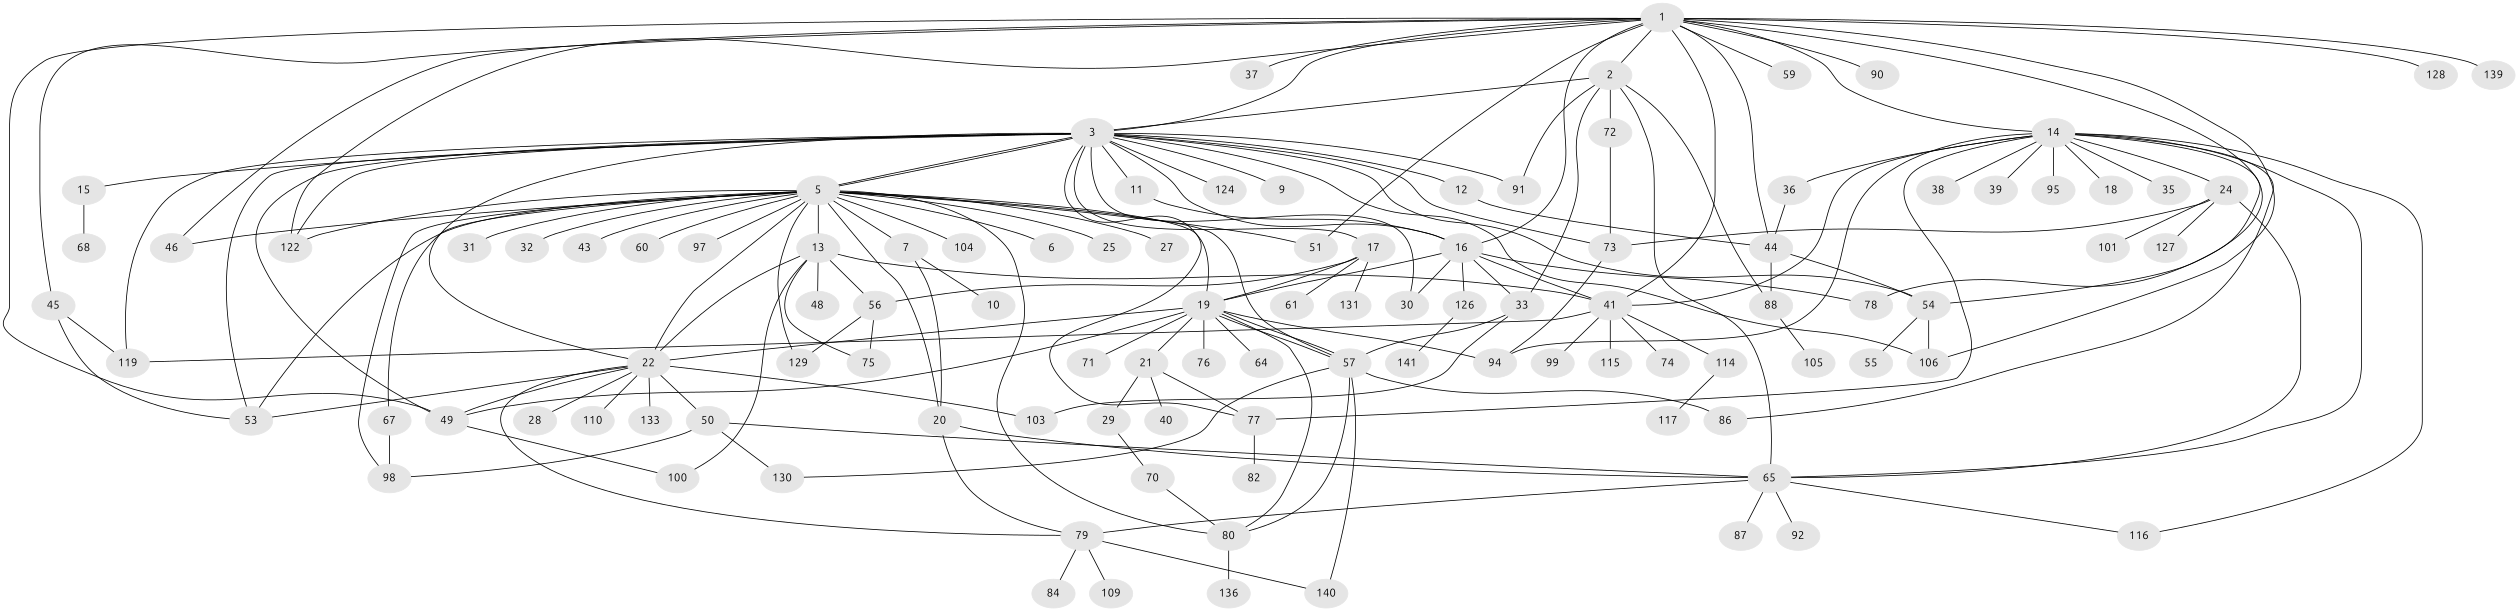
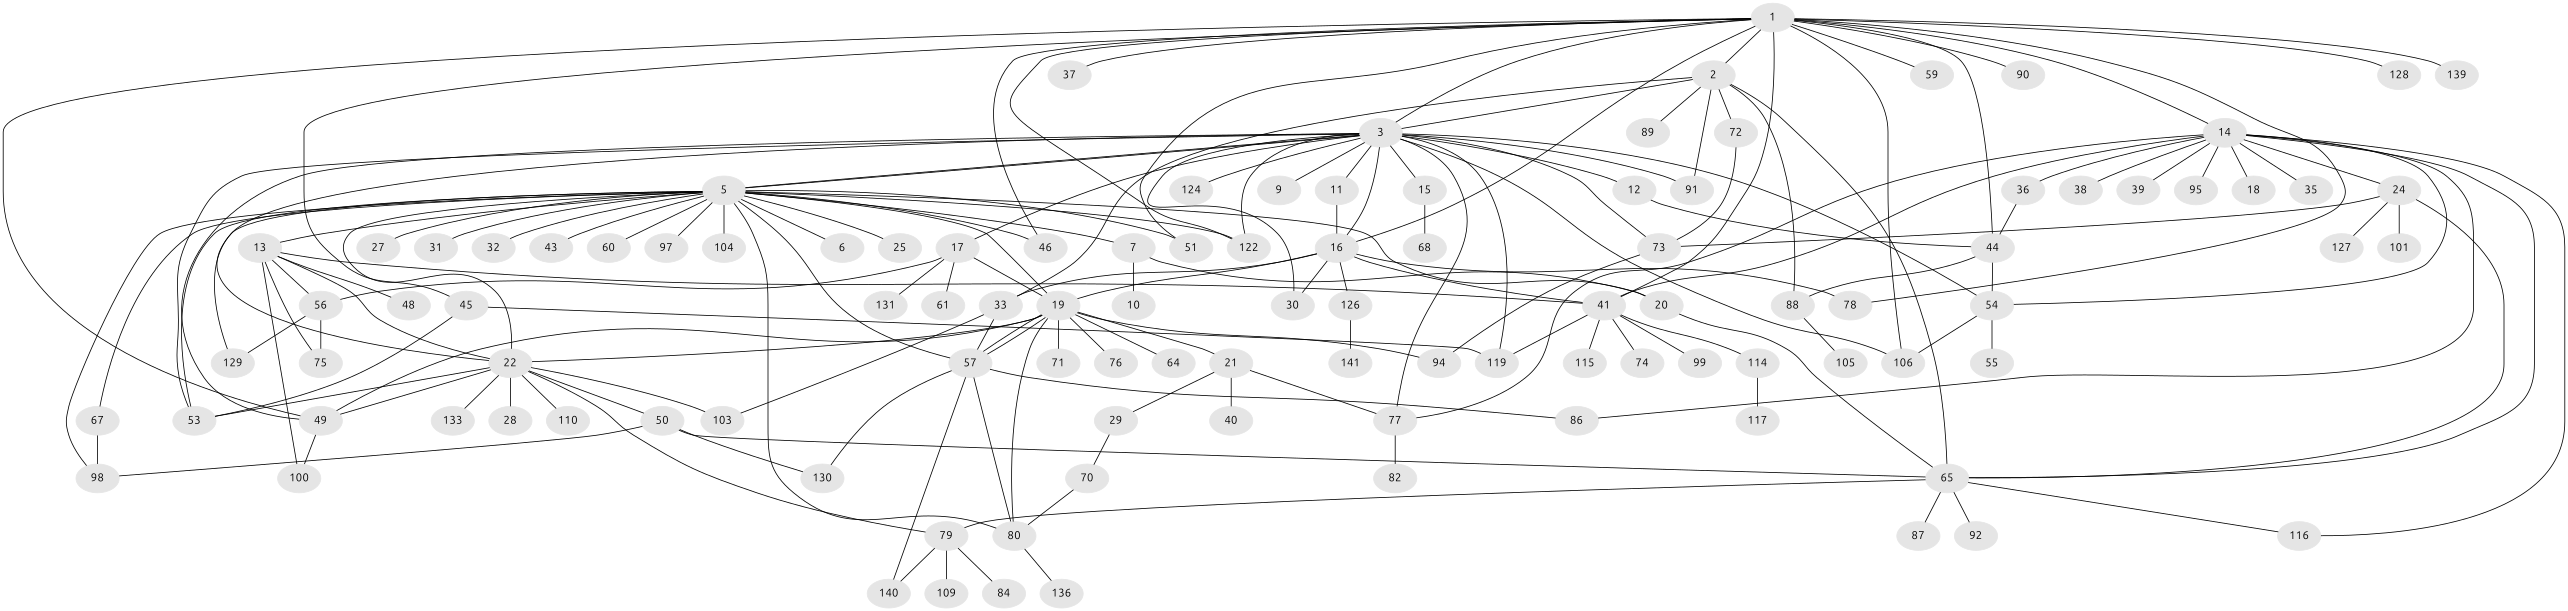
node "89": added
edge "14" -- "94": removed
edge "20" -- "79": removed
